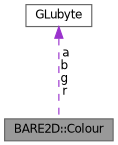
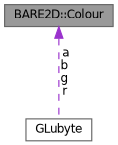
edge "BARE2D::Colour" -> "GLubyte": reversed
